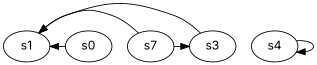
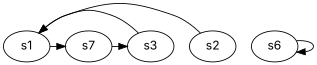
edge "s7" -> "s1": reversed
node "s0": label "s0" -> "s2"
node "s4": label "s4" -> "s6"
